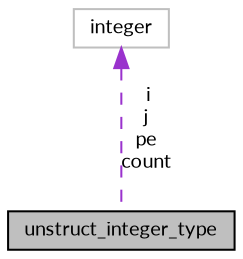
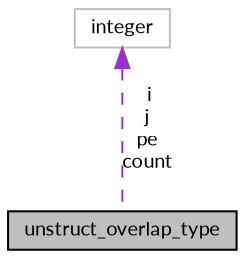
node "unstruct_integer_type": label "unstruct_integer_type" -> "unstruct_overlap_type"
